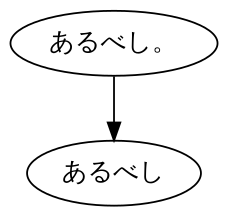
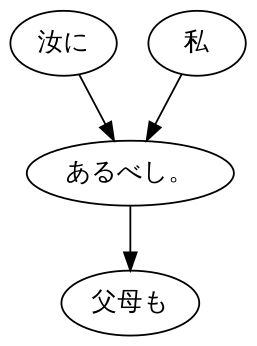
node "汝に": added
node "私": added
node "あるべし": label "あるべし" -> "父母も"
